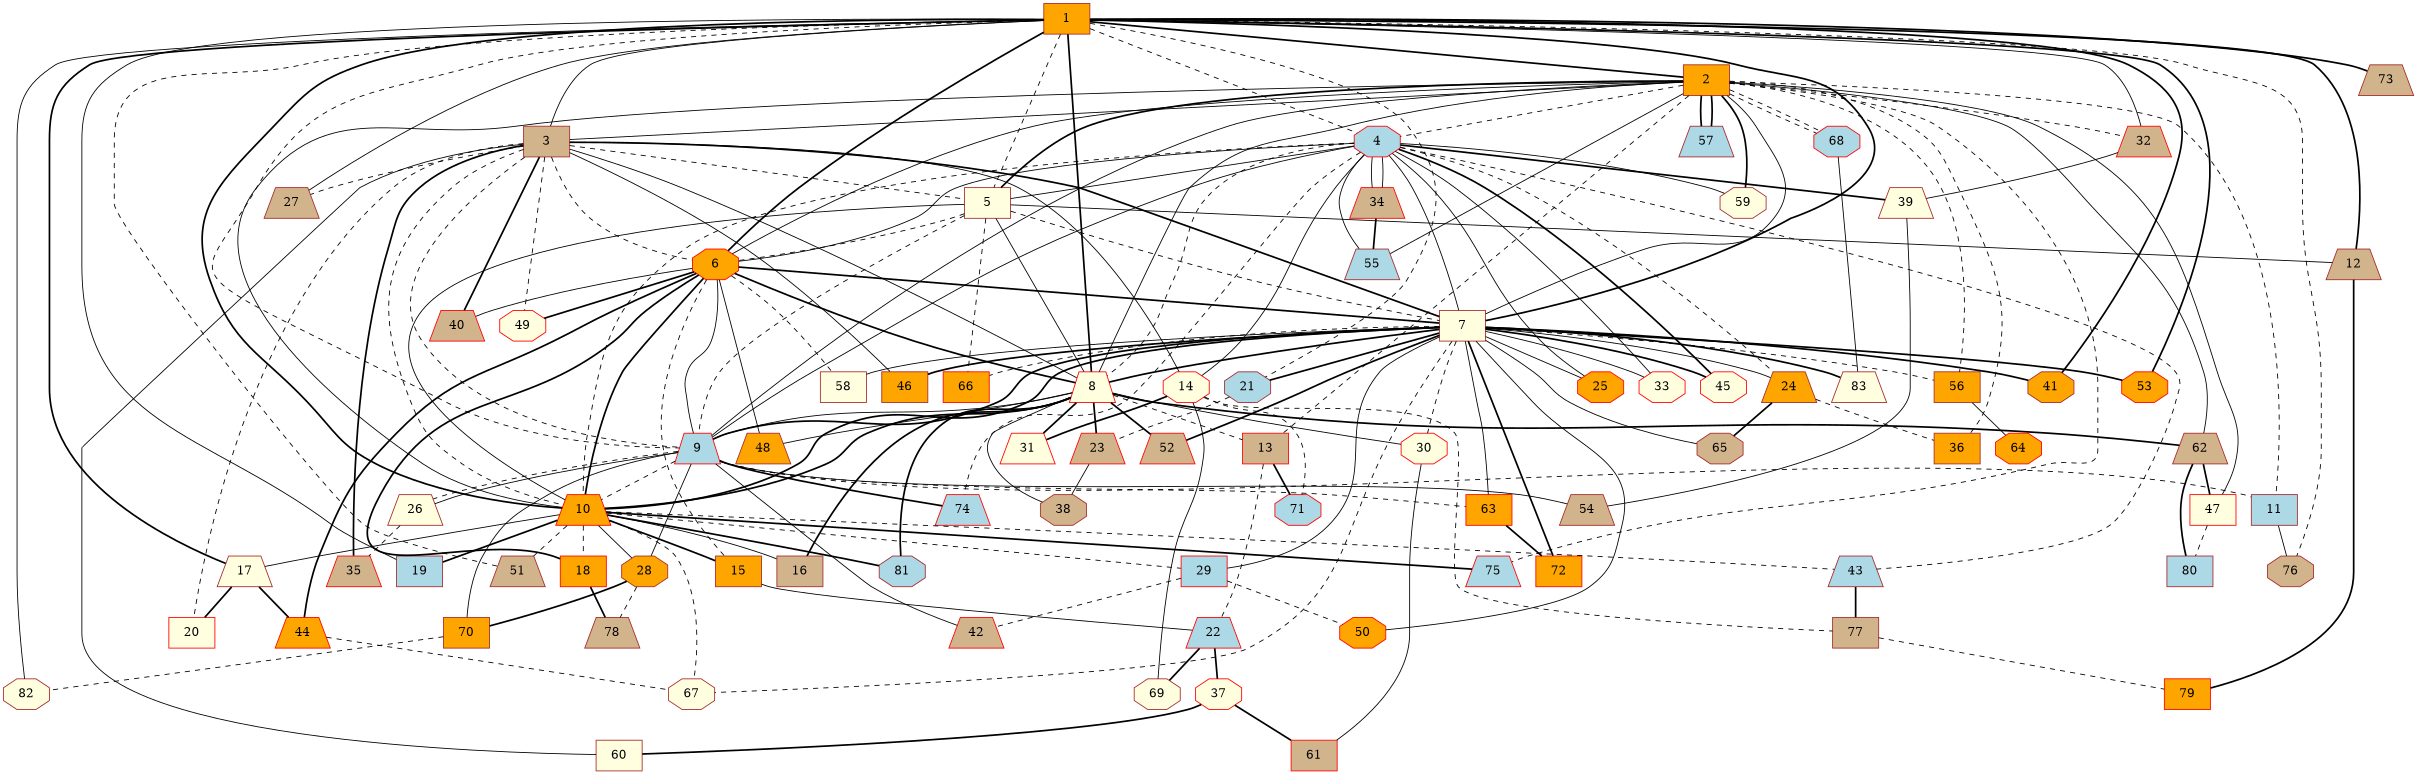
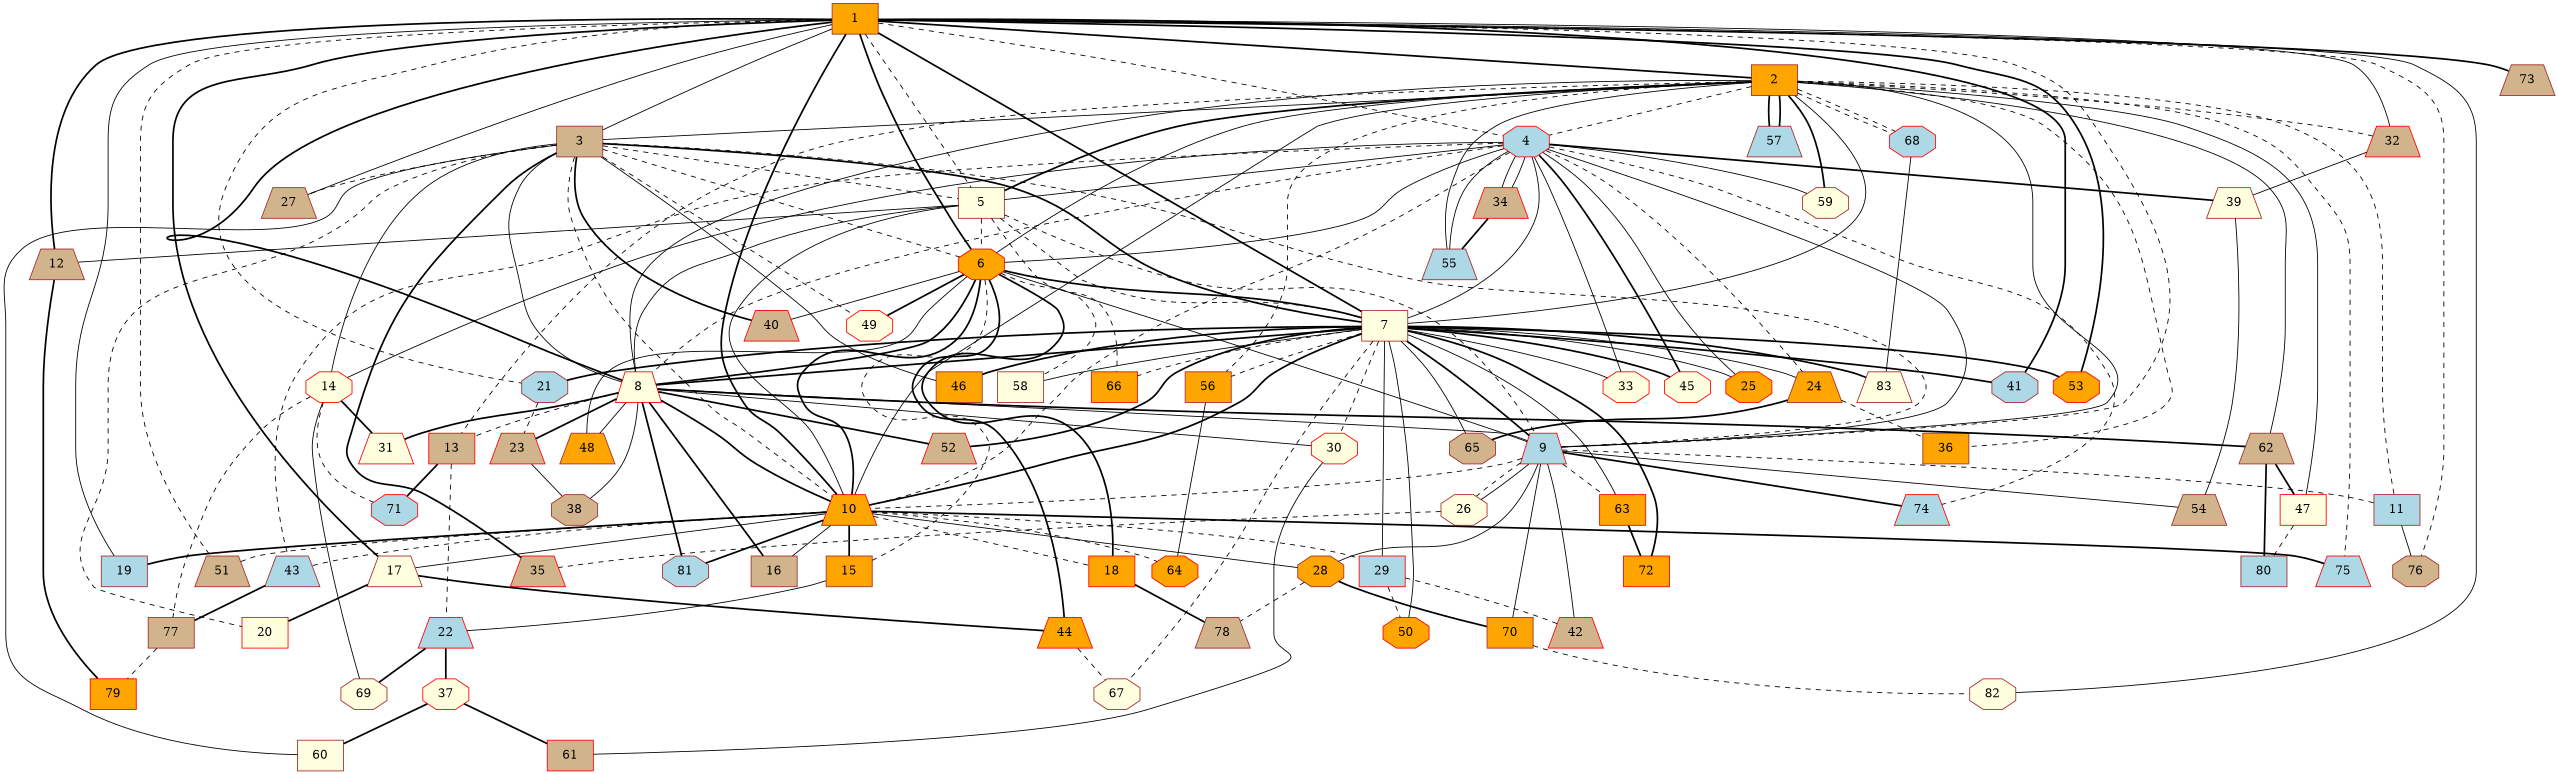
node "41": fillcolor orange -> lightblue
node "26": shape trapezium -> octagon
edge "10" -- "67": now "10" -- "64"
